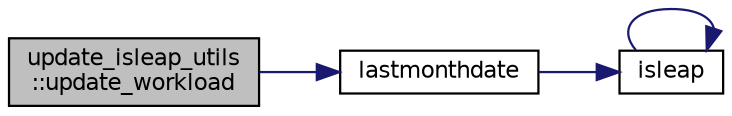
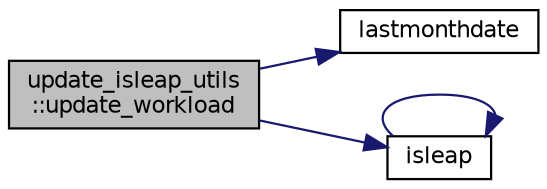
edge "lastmonthdate" -> "isleap": now "update_isleap_utils ::update_workload" -> "isleap"
